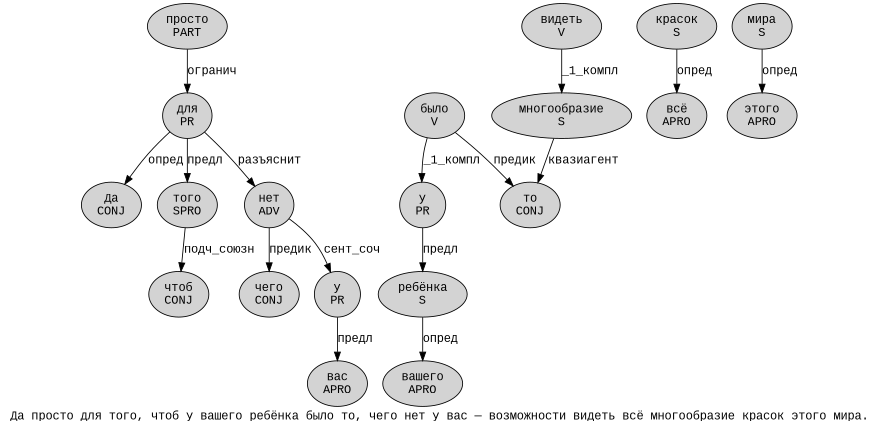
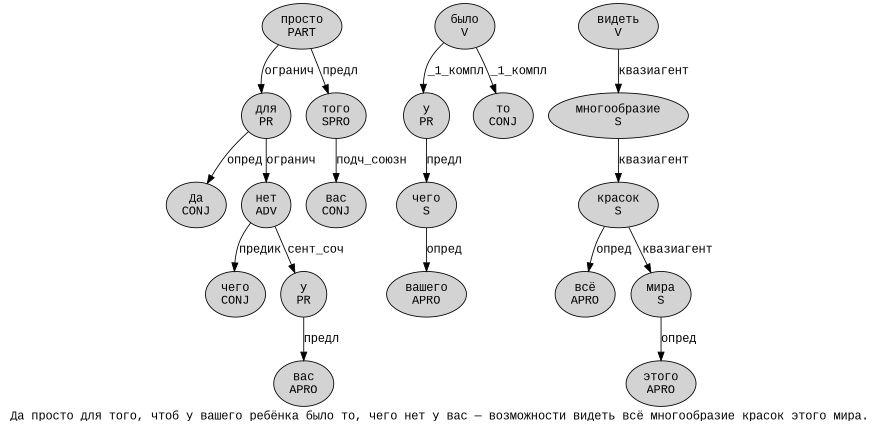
edge "видеть V" -> "многообразие S": label "_1_компл" -> "квазиагент"
edge "для PR" -> "того SPRO": now "просто PART" -> "того SPRO"
edge "многообразие S" -> "то CONJ": now "многообразие S" -> "красок S"
edge "для PR" -> "нет ADV": label "разъяснит" -> "огранич"
edge "было V" -> "то CONJ": label "предик" -> "_1_компл"
edge "красок S" -> "мира S": added, label "квазиагент"
node "чтоб CONJ": label "чтоб CONJ" -> "вас CONJ"
node "ребёнка S": label "ребёнка S" -> "чего S"
